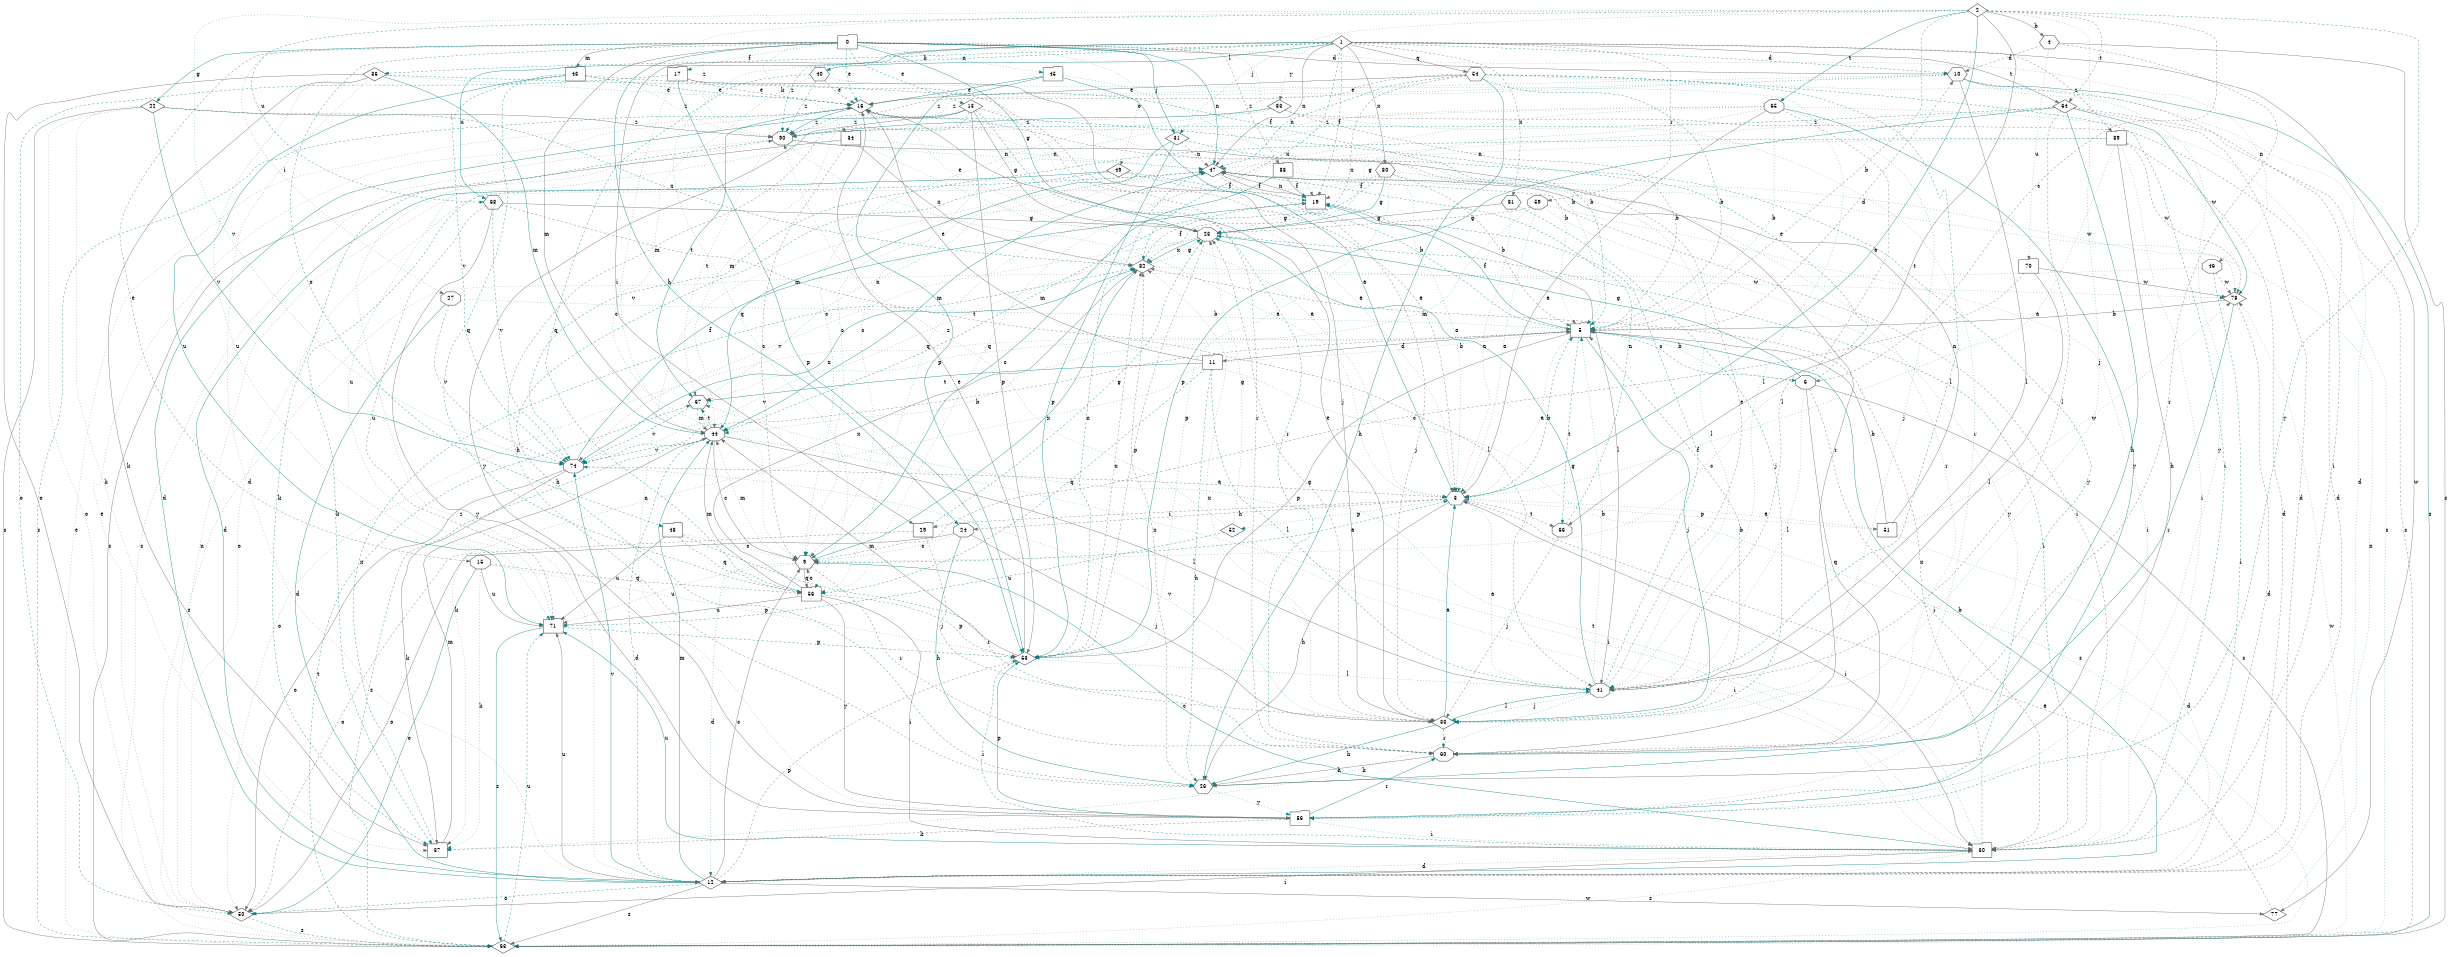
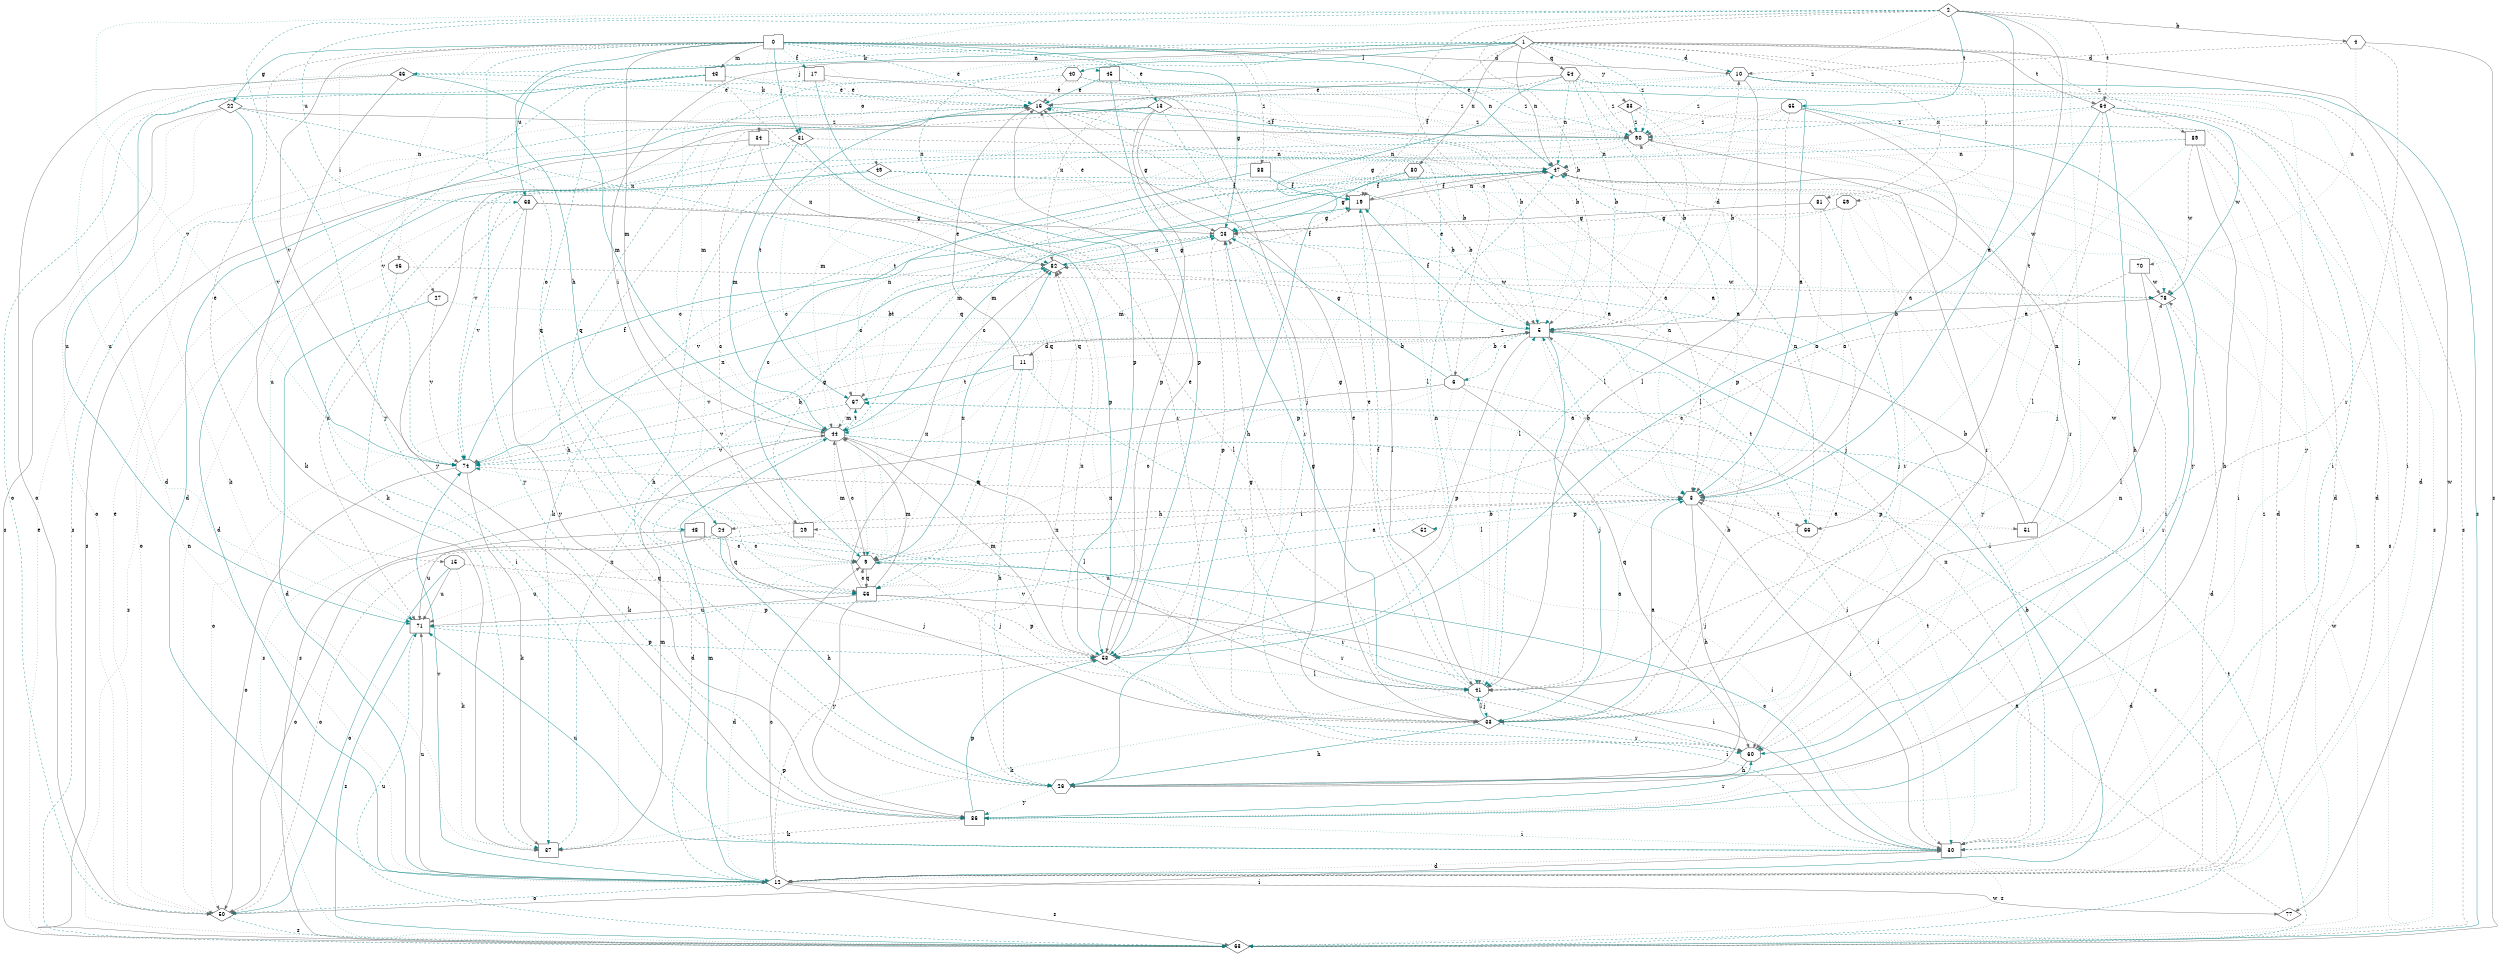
edge "0" -> "74": added, label "v"
